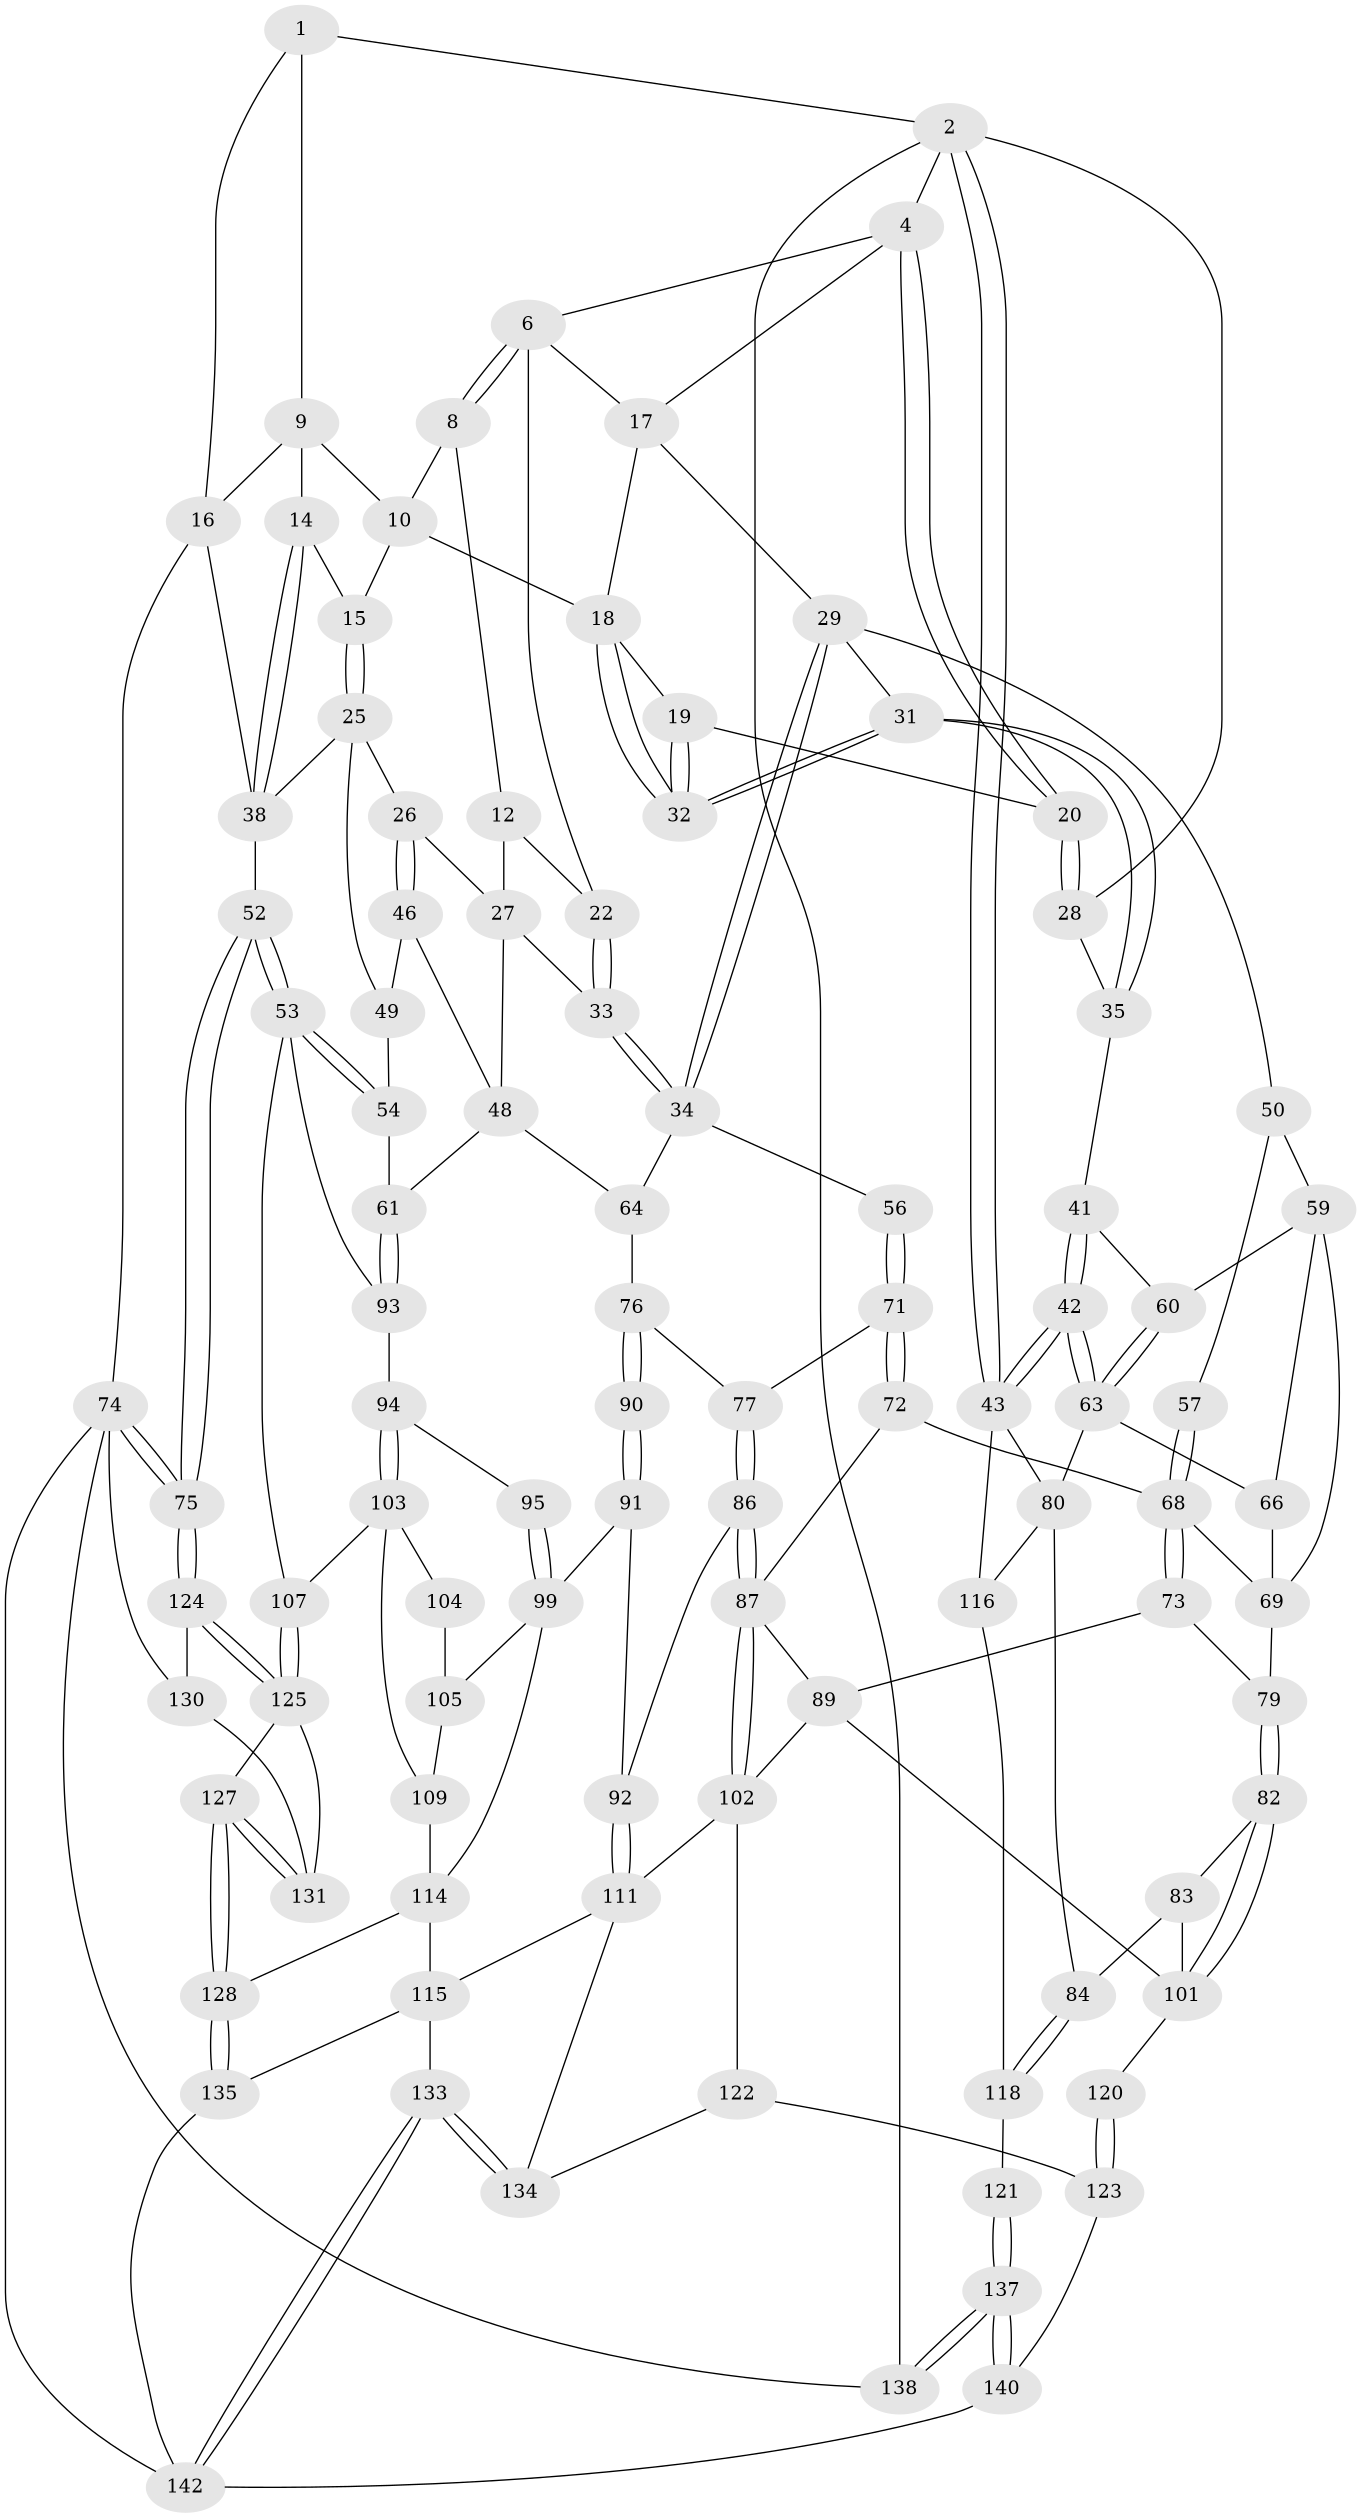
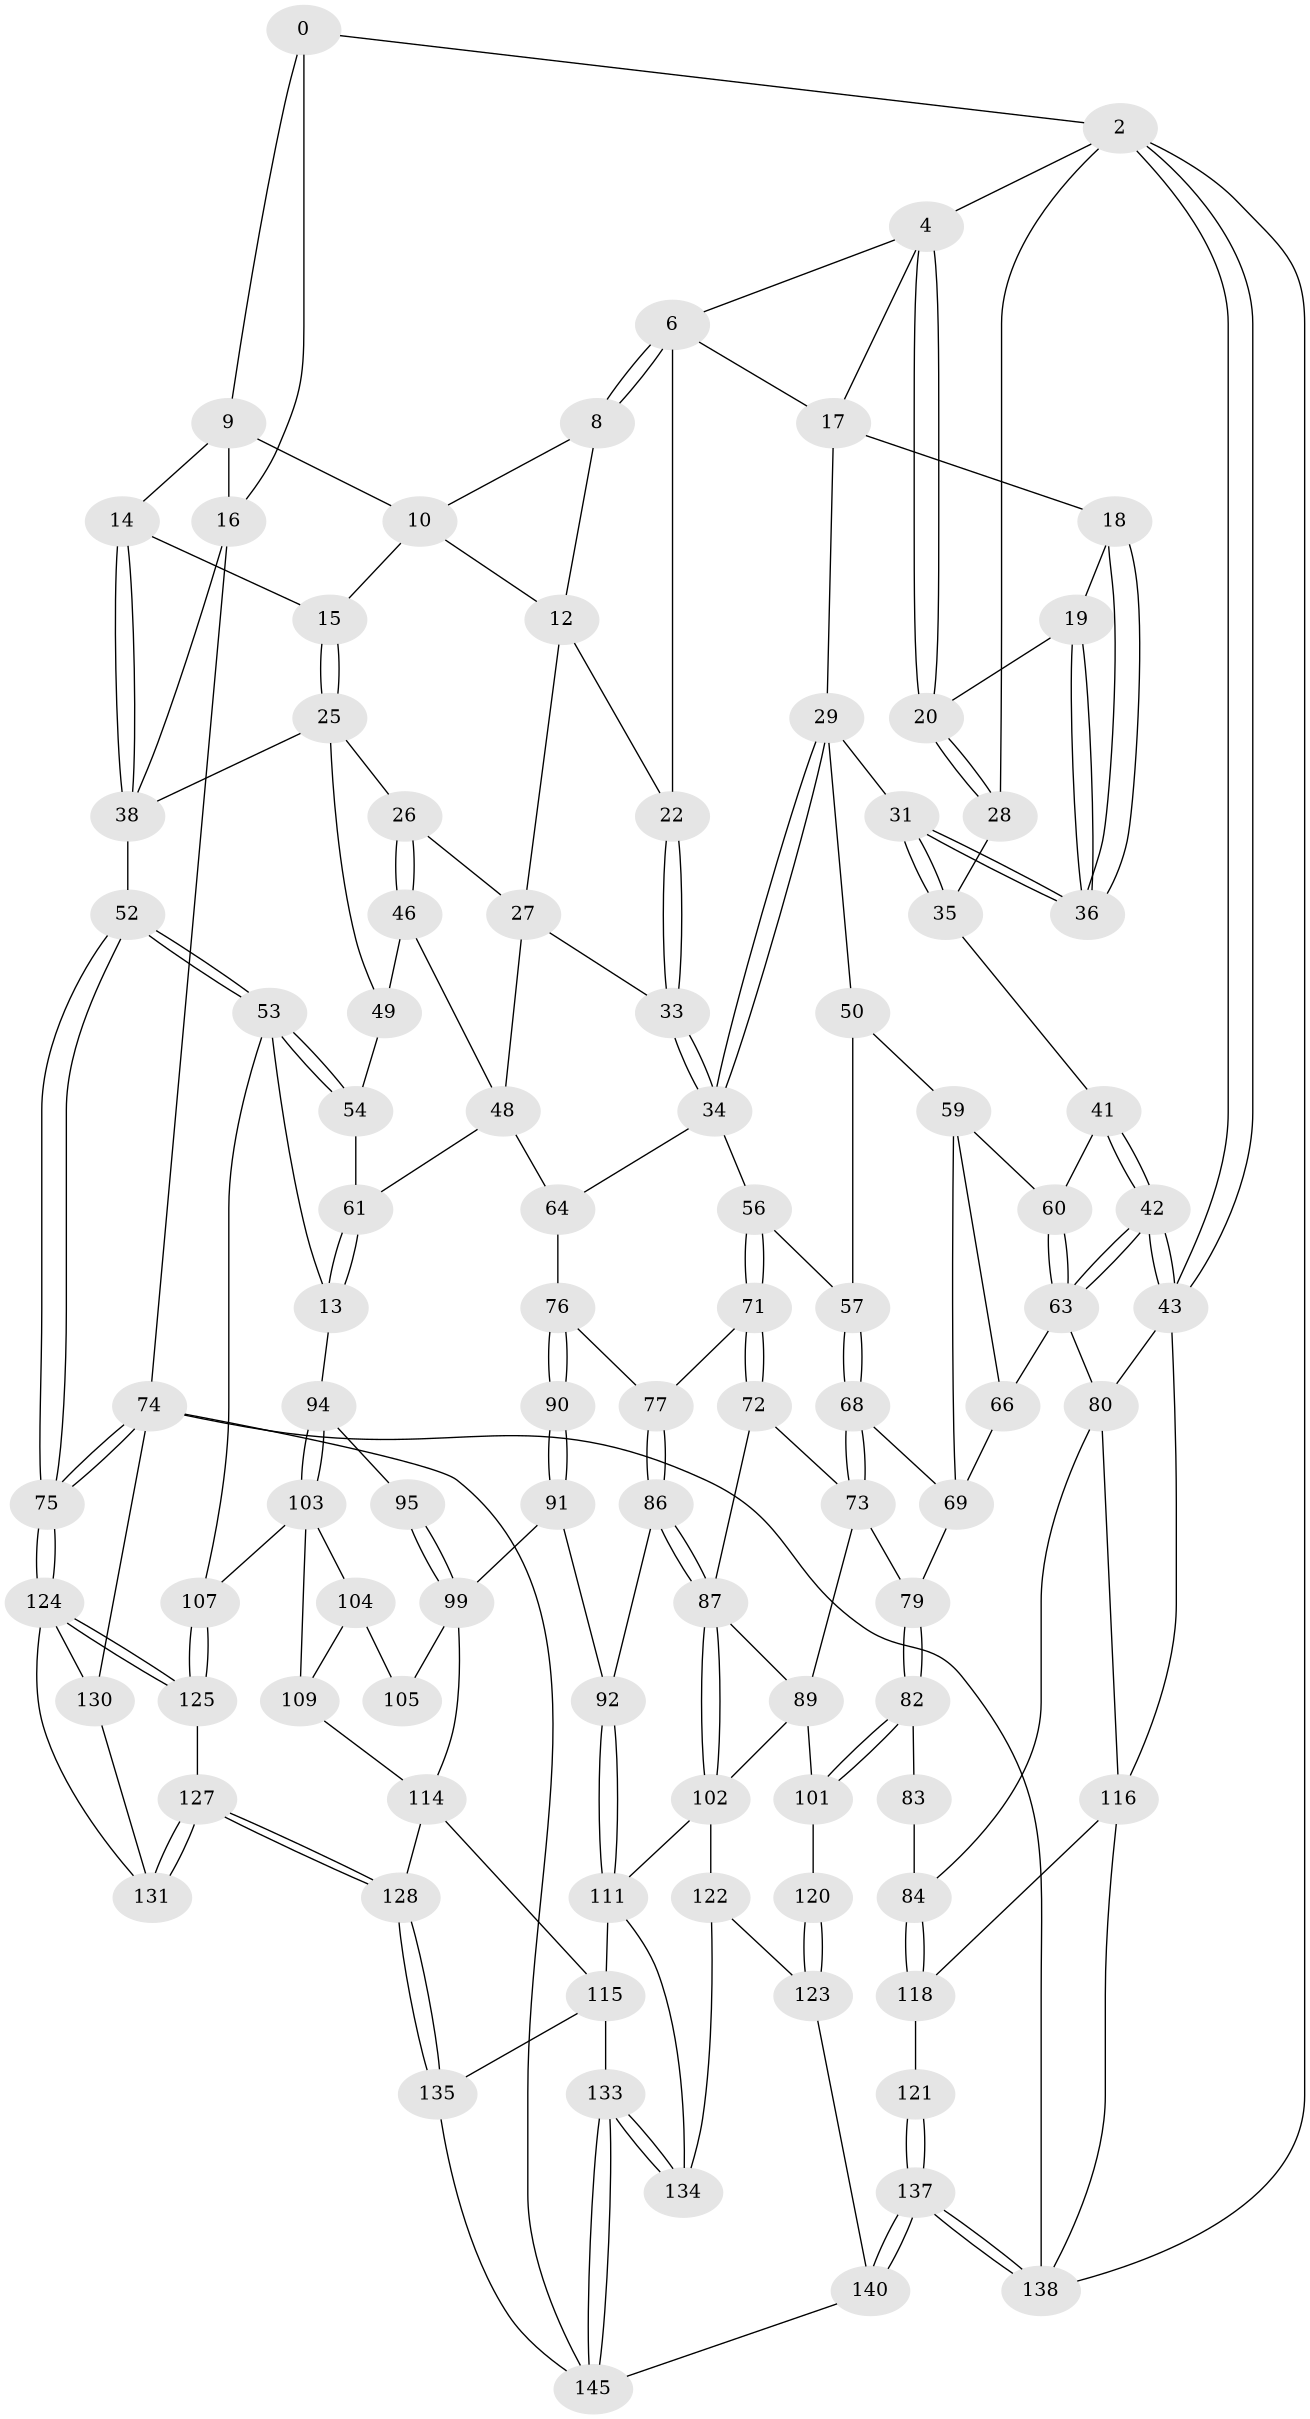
node "1": label "1" -> "0"
edge "10" -- "18": now "10" -- "12"
node "32": label "32" -> "36"
edge "56" -- "57": added
node "93": label "93" -> "13"
edge "72" -- "68": now "72" -- "73"
edge "105" -- "109": now "104" -- "109"
edge "125" -- "131": now "124" -- "131"
edge "83" -- "101": removed
edge "116" -- "138": added
node "142": label "142" -> "145"
